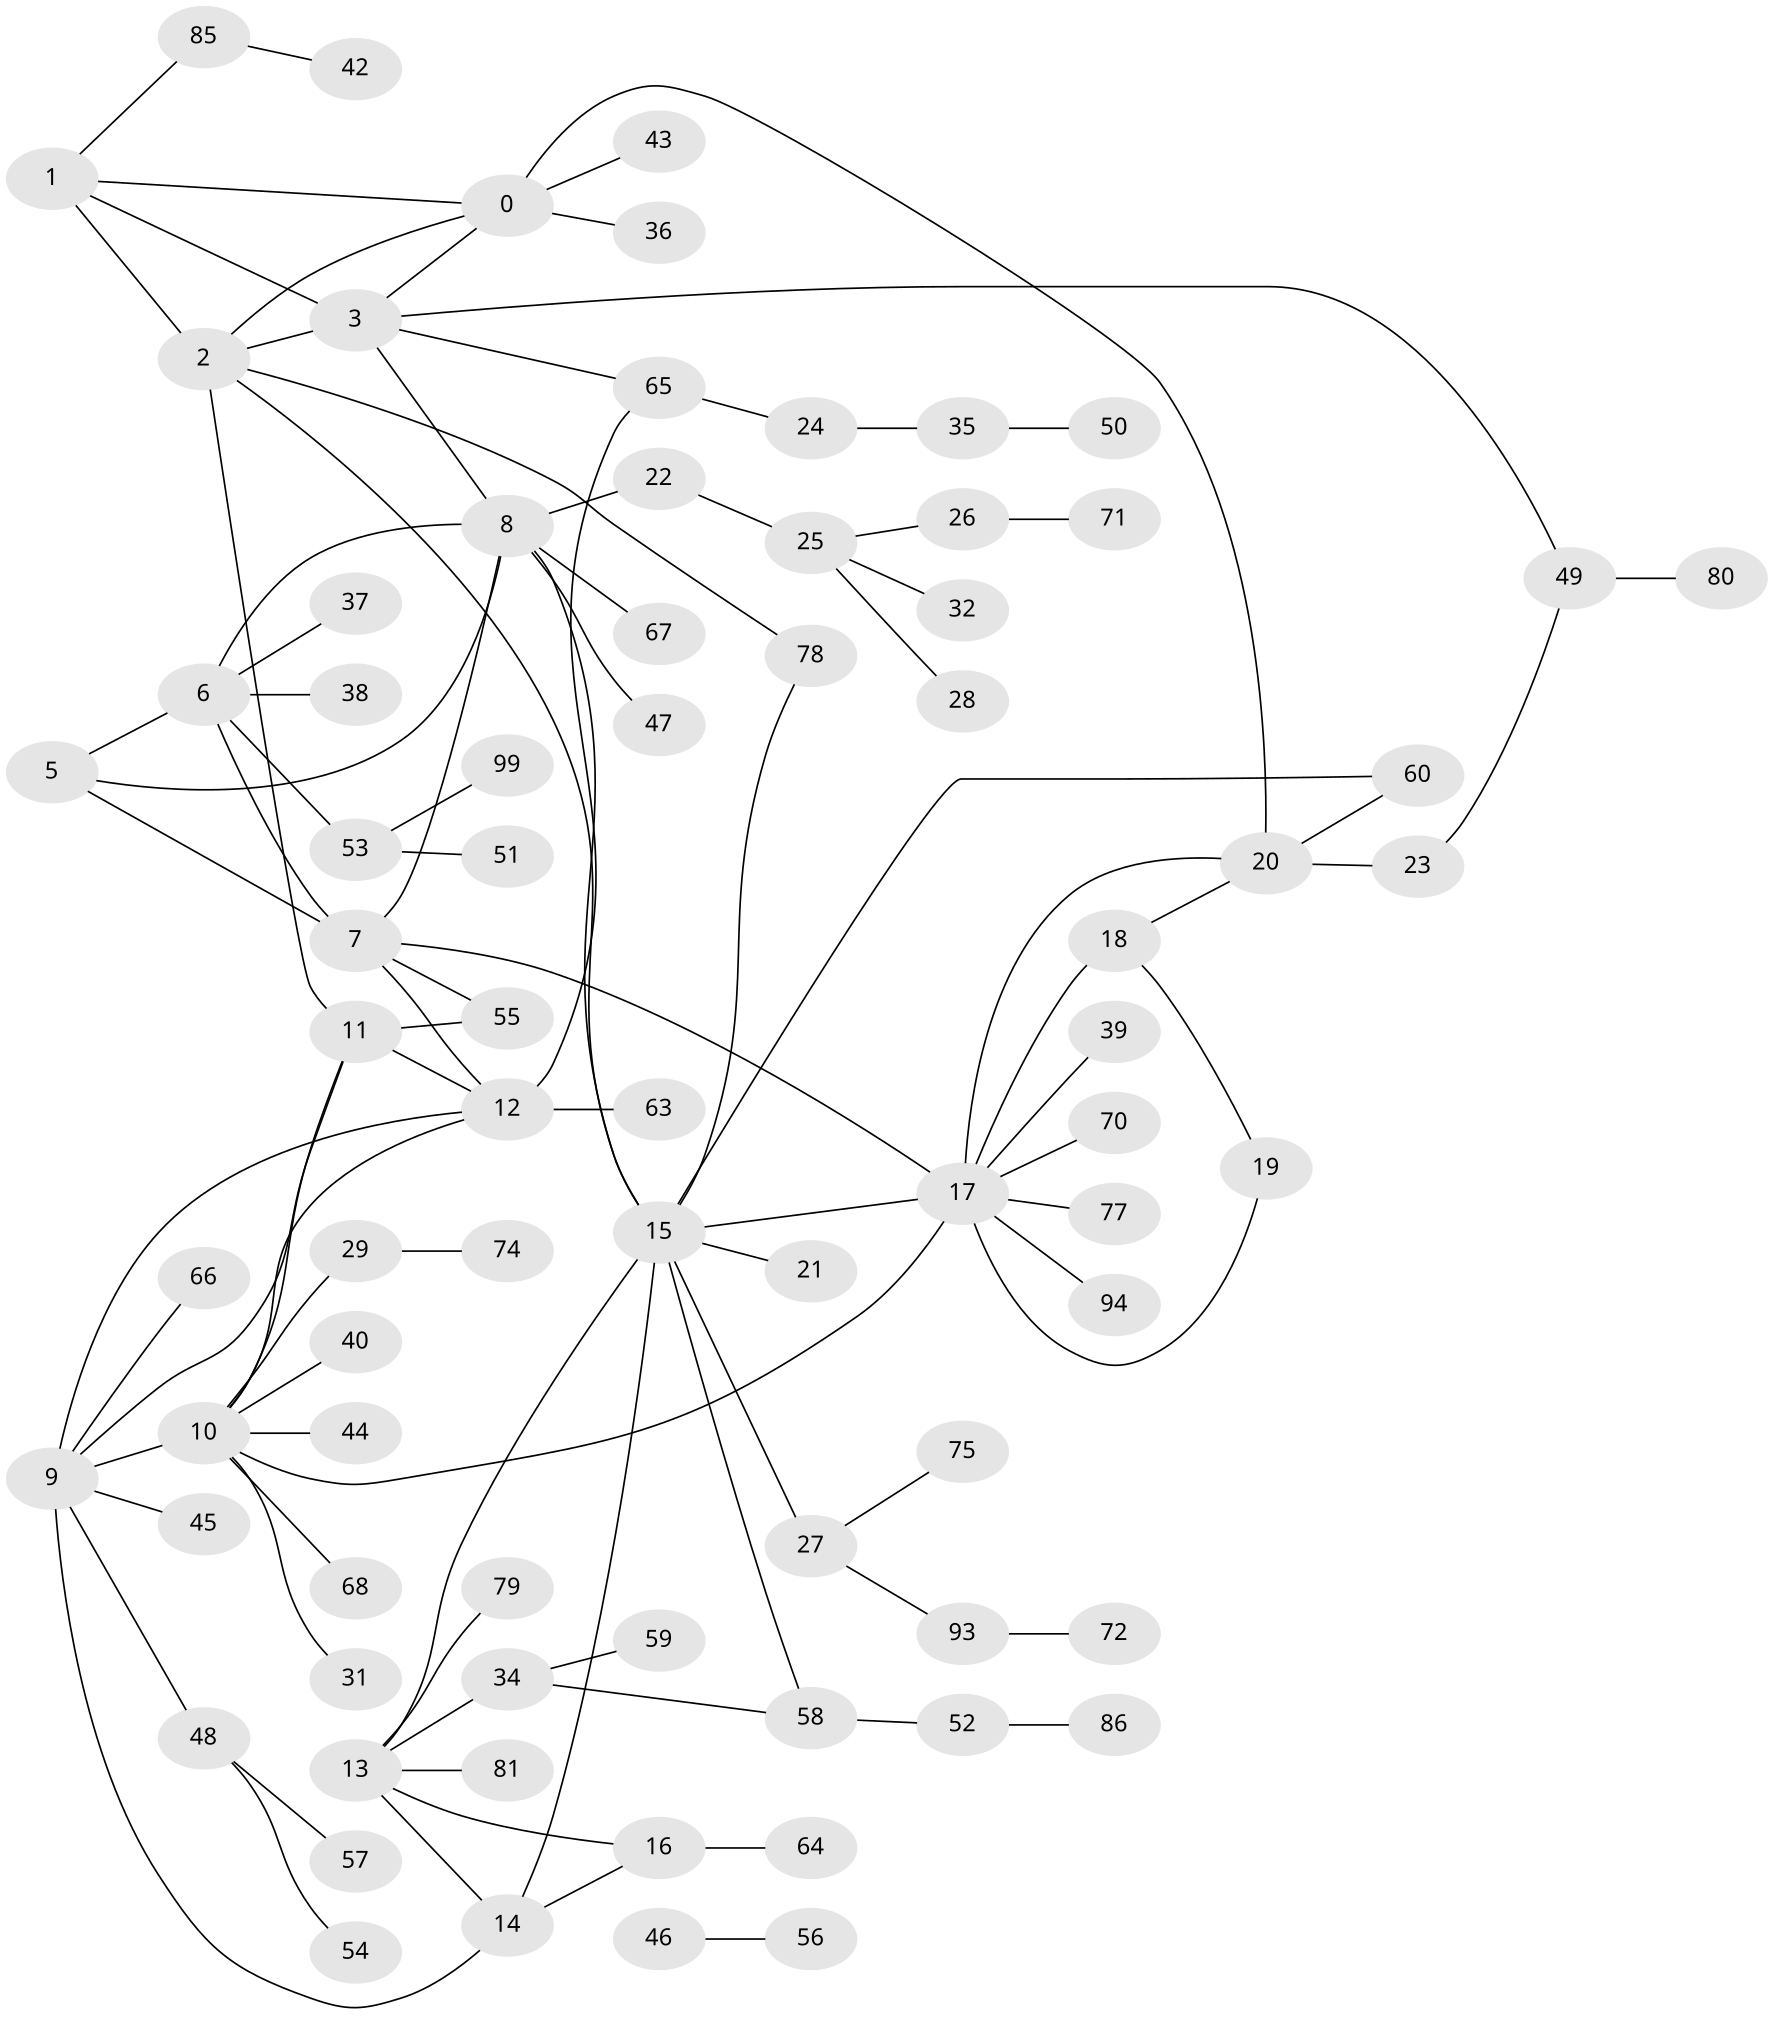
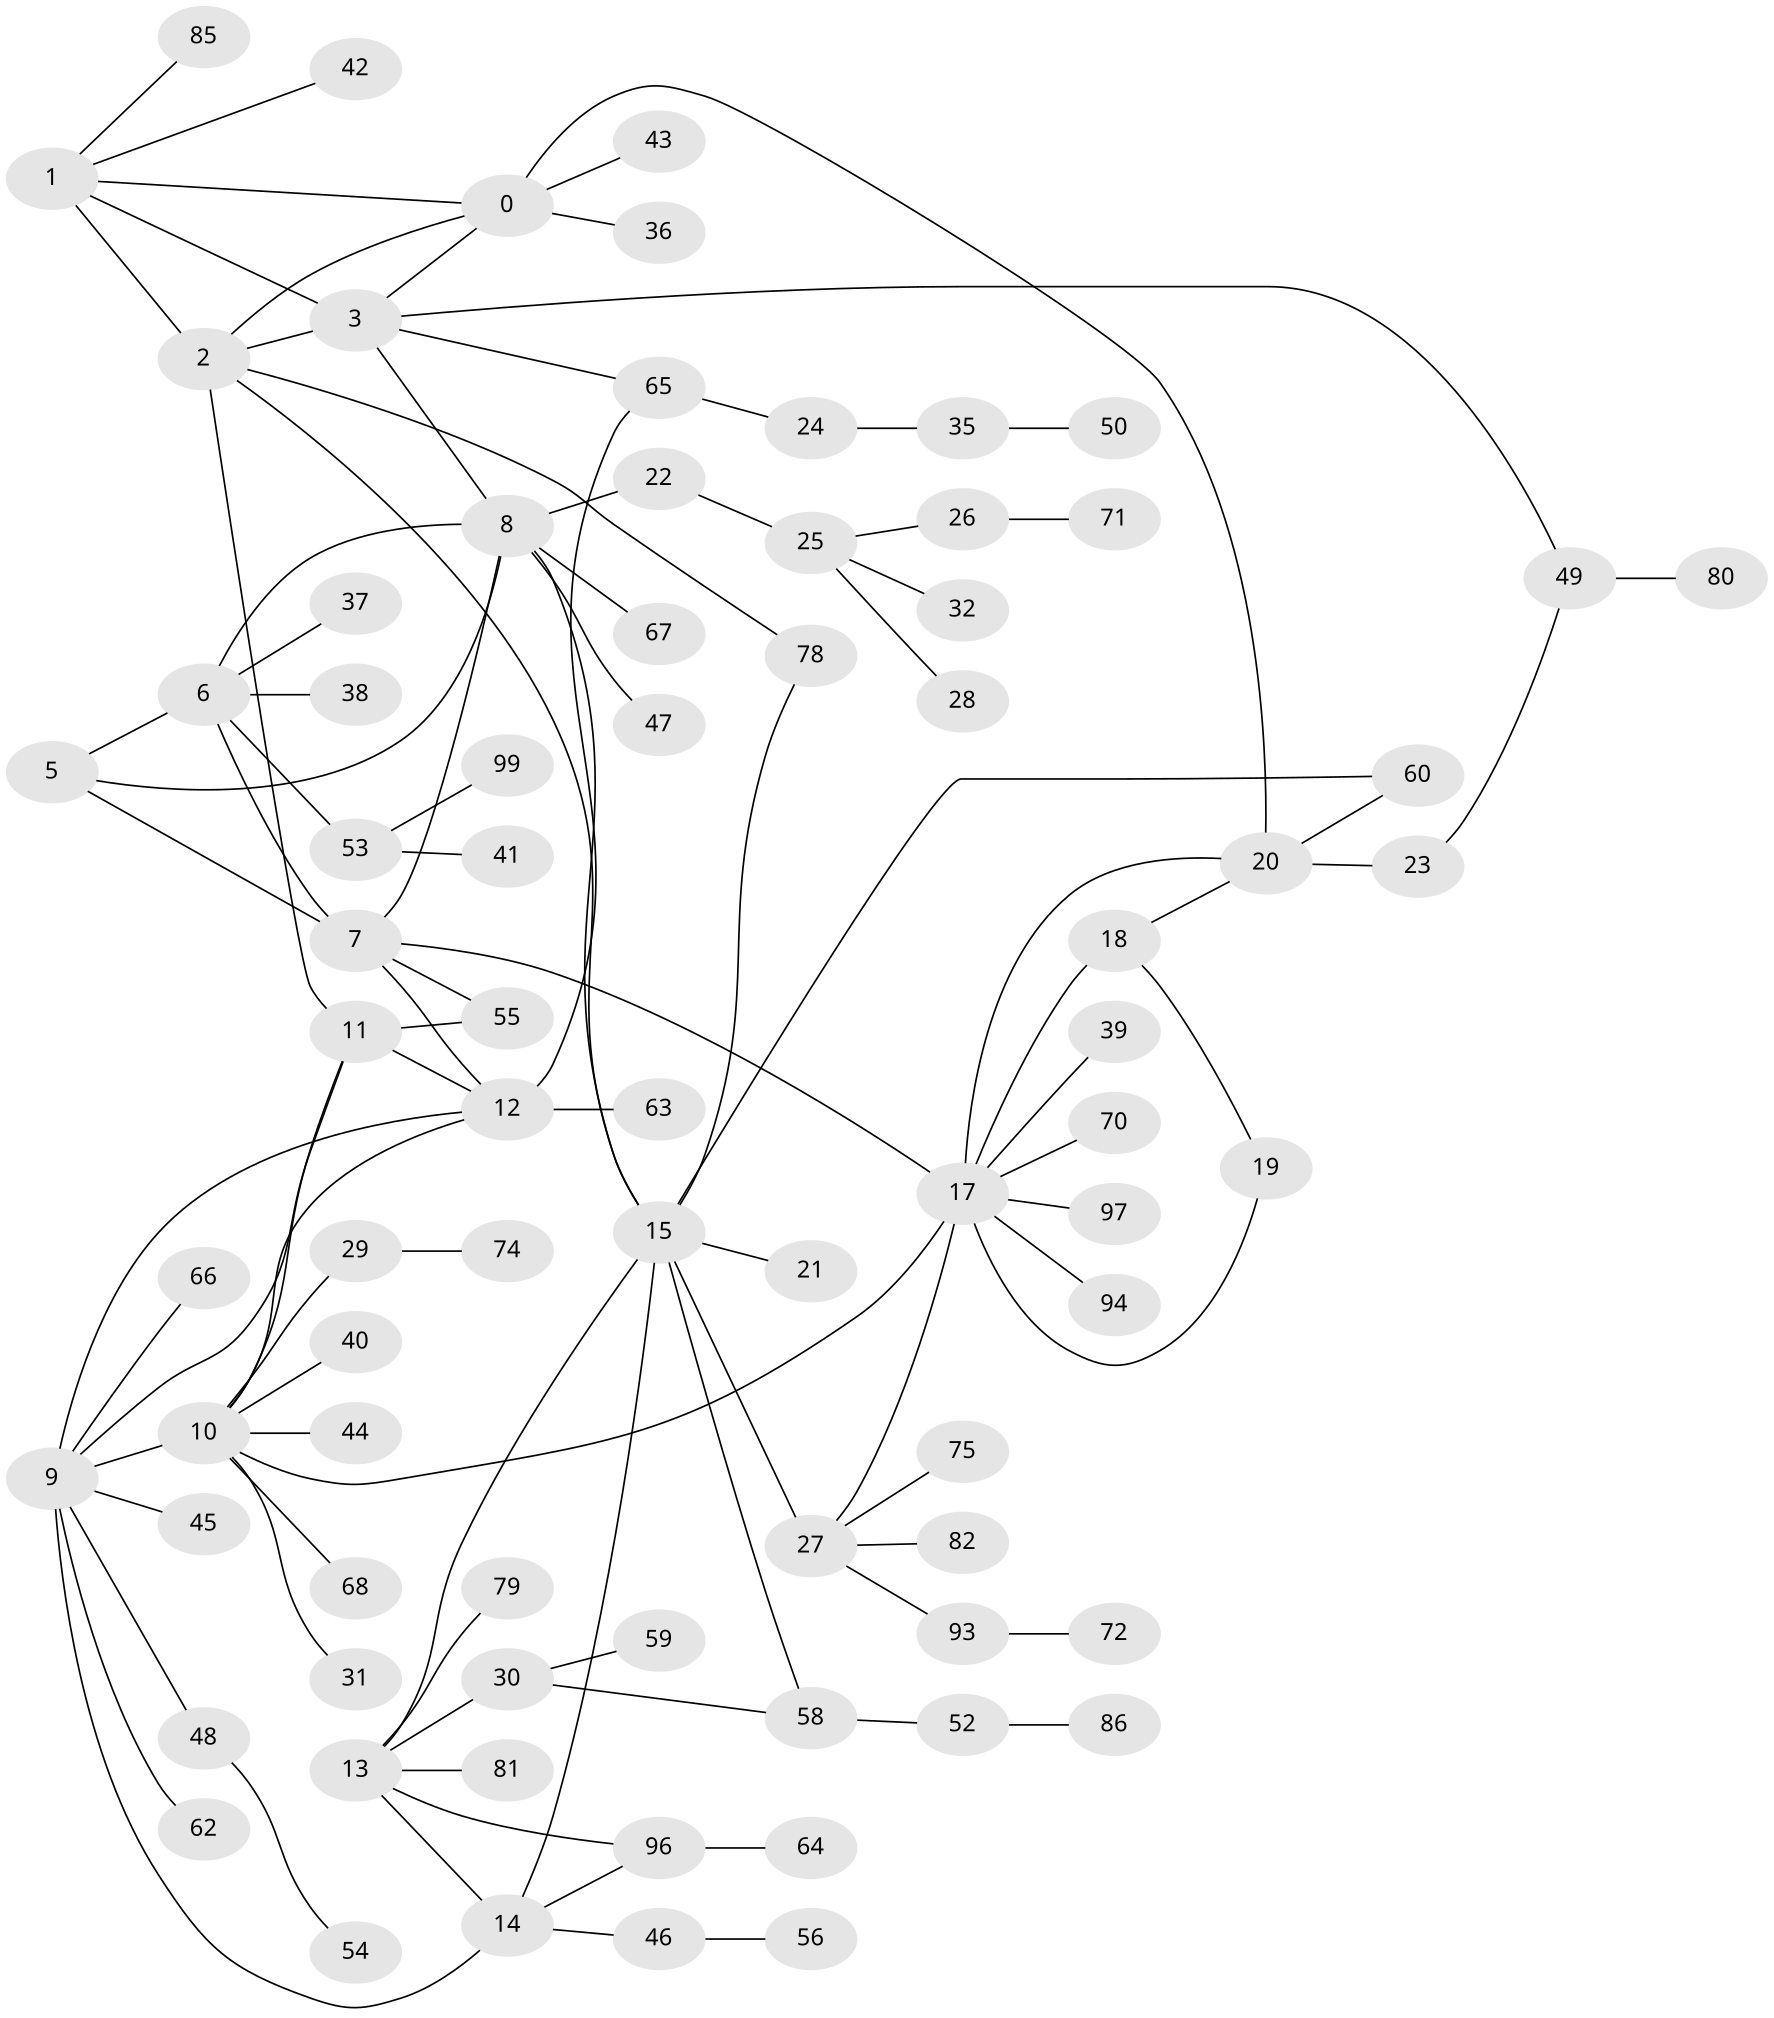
edge "85" -- "42": now "1" -- "42"
node "51": label "51" -> "41"
edge "17" -- "15": now "17" -- "27"
node "77": label "77" -> "97"
node "82": added
node "34": label "34" -> "30"
node "62": added
node "16": label "16" -> "96"
node "57": removed
edge "14" -- "46": added
